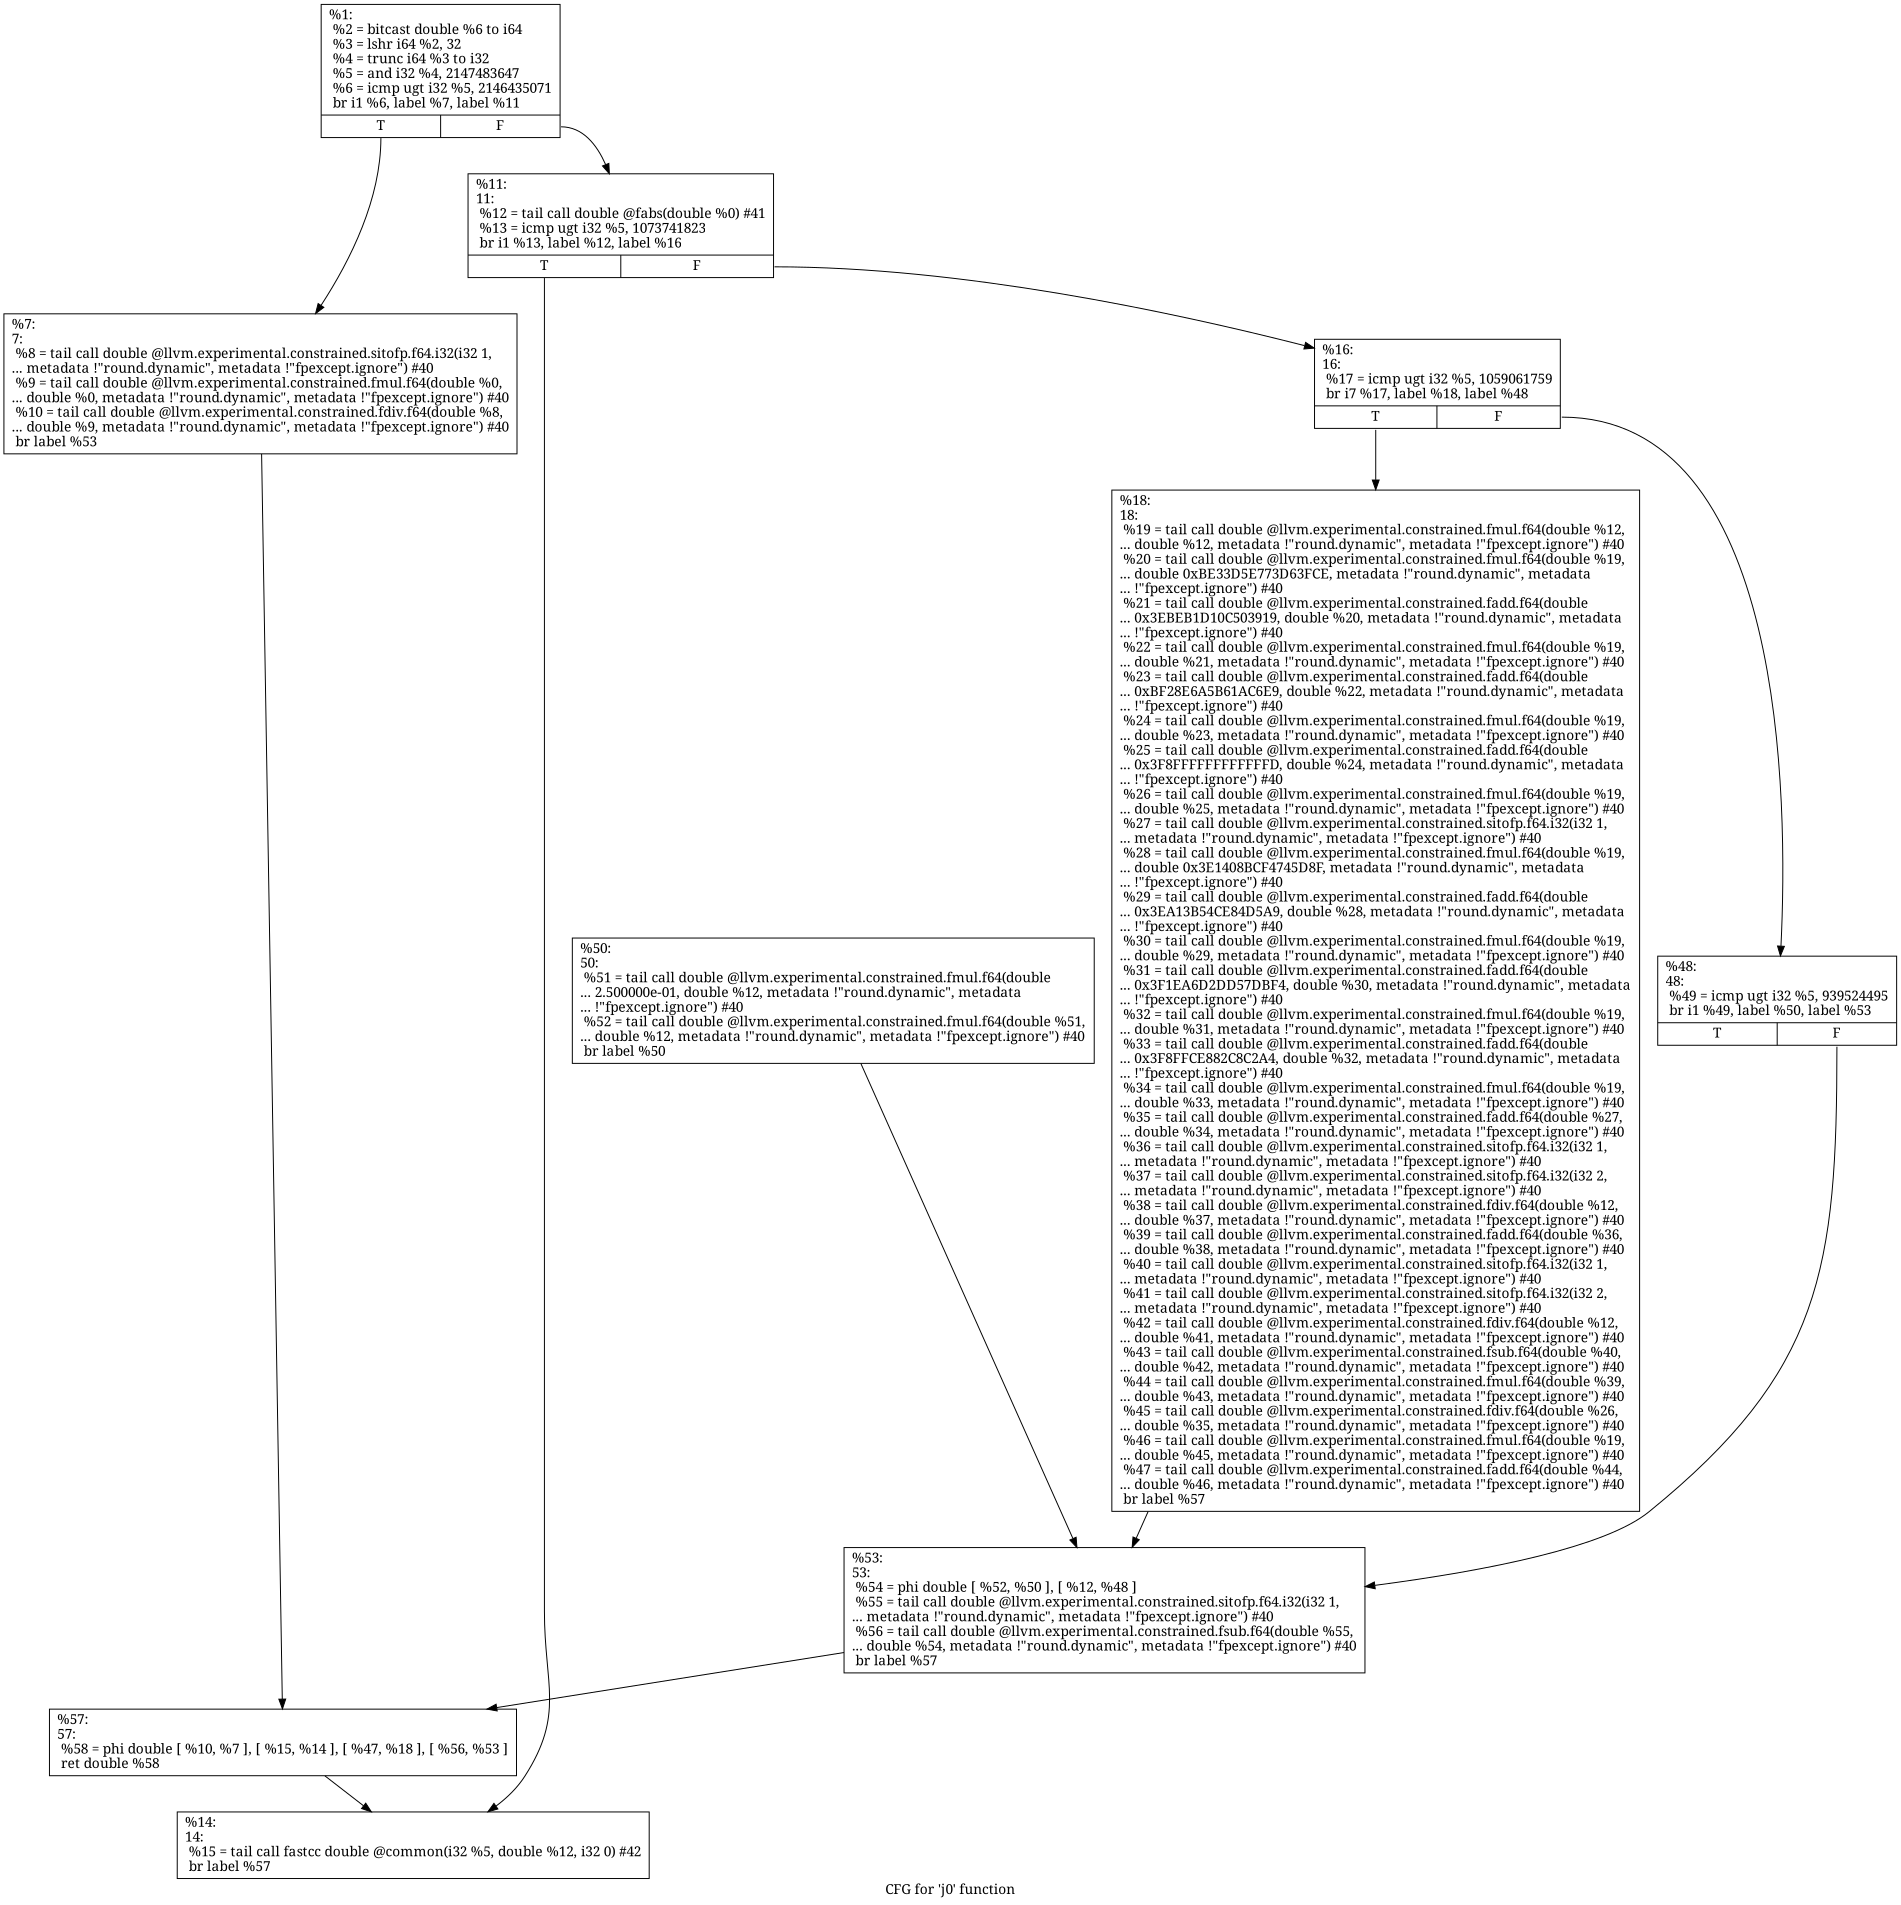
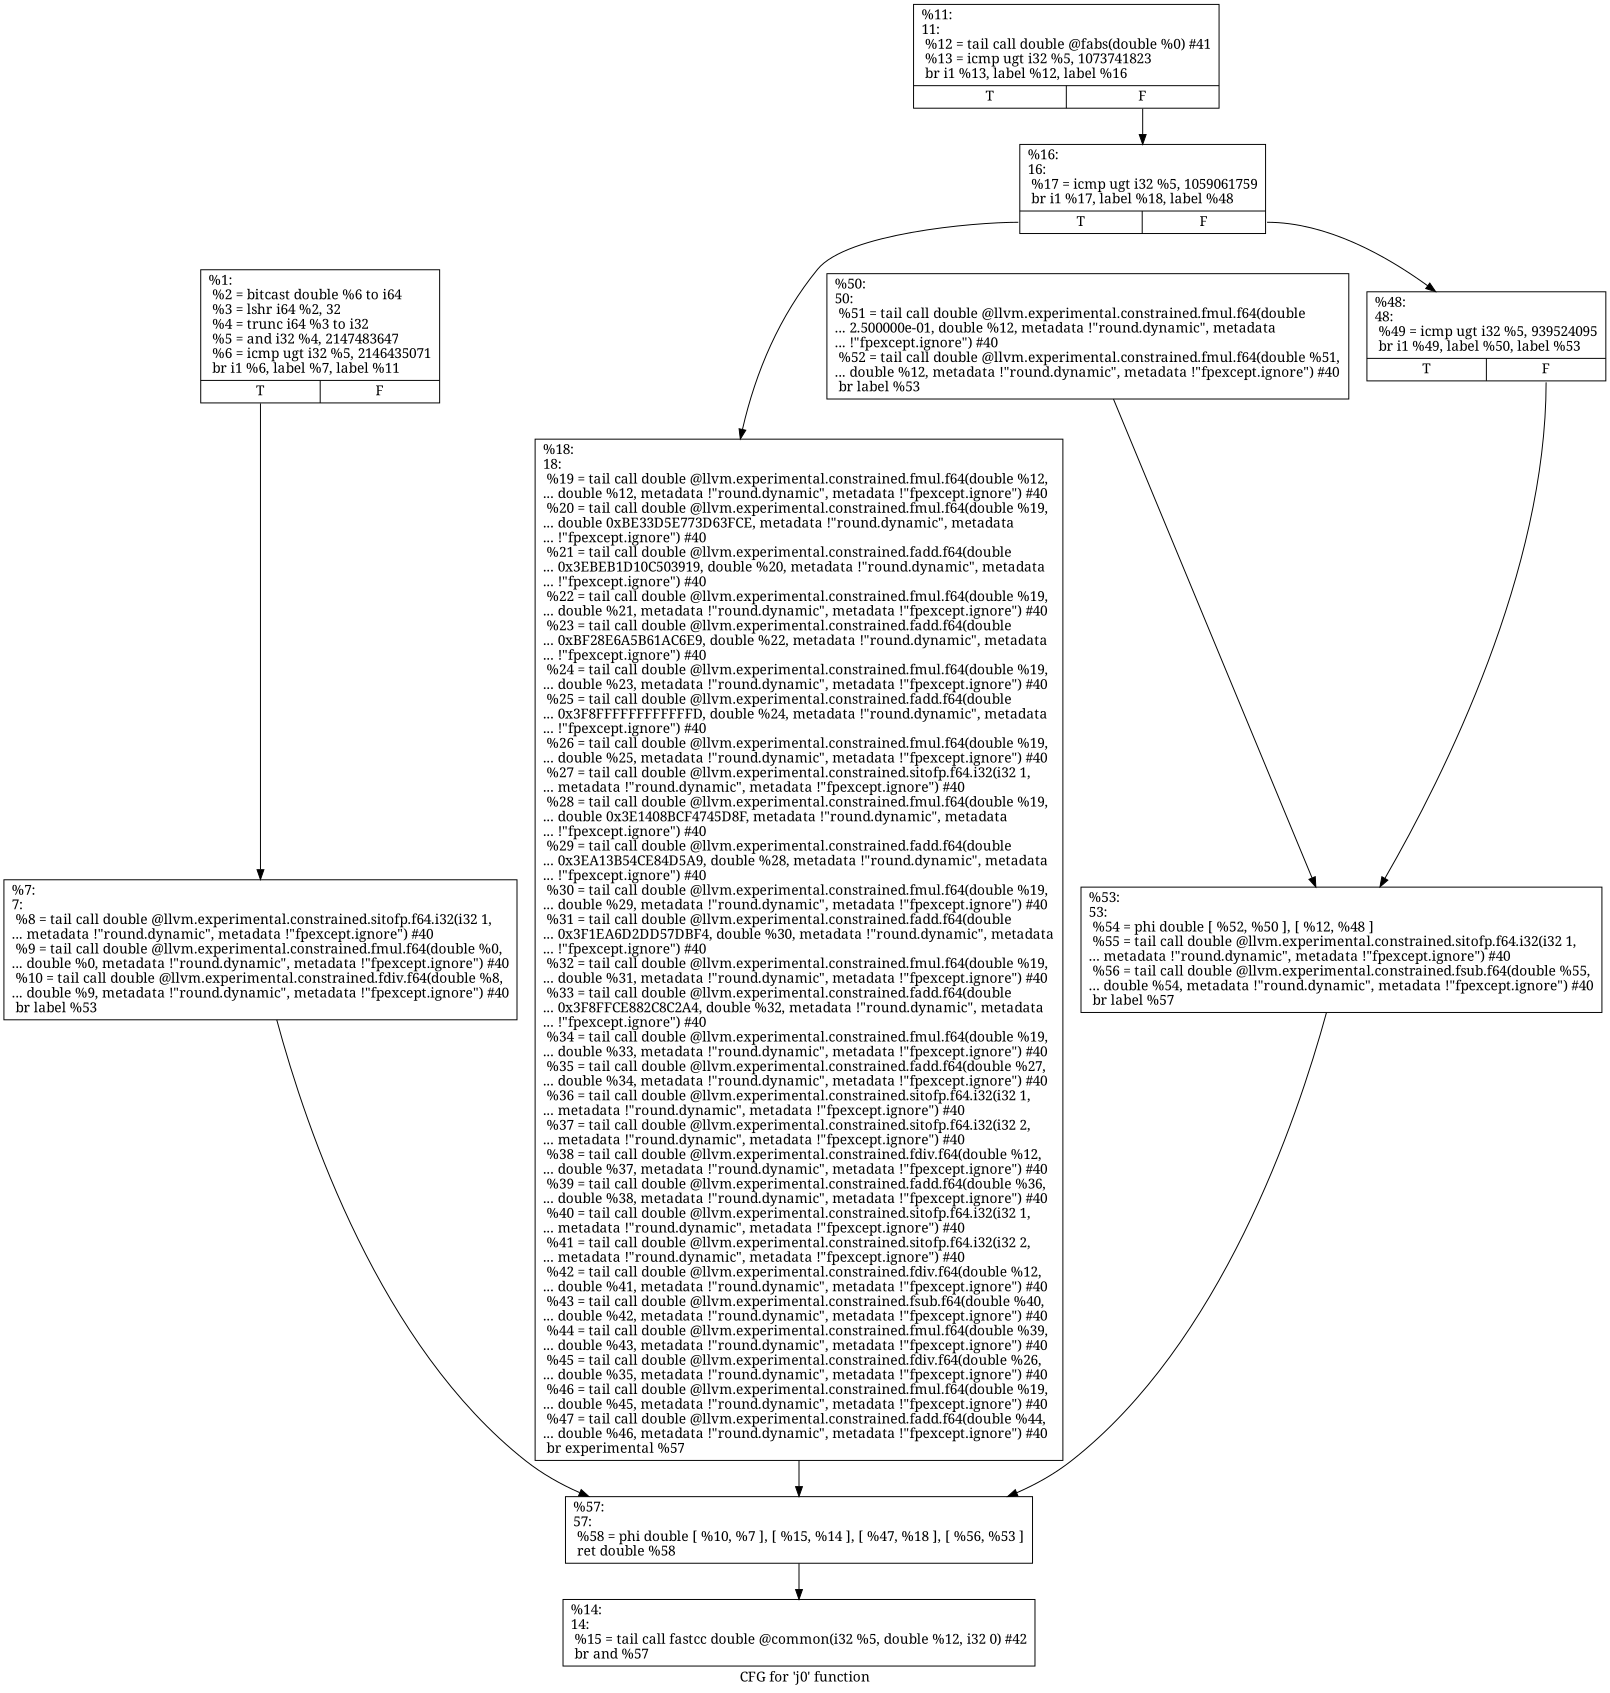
edge "%1:" -> "%11:": removed
node "%16:": text "br i7 %17, label %18, label %48" -> "br i1 %17, label %18, label %48"
node "%48:": text "%49 = icmp ugt i32 %5, 939524495" -> "%49 = icmp ugt i32 %5, 939524095"
edge "%11:" -> "%14:": removed
node "%50:": text "br label %50" -> "br label %53"
node "%18:": text "br label %57" -> "br experimental %57"
edge "%18:" -> "%53:": now "%18:" -> "%57:"
node "%14:": text "br label %57" -> "br and %57"
